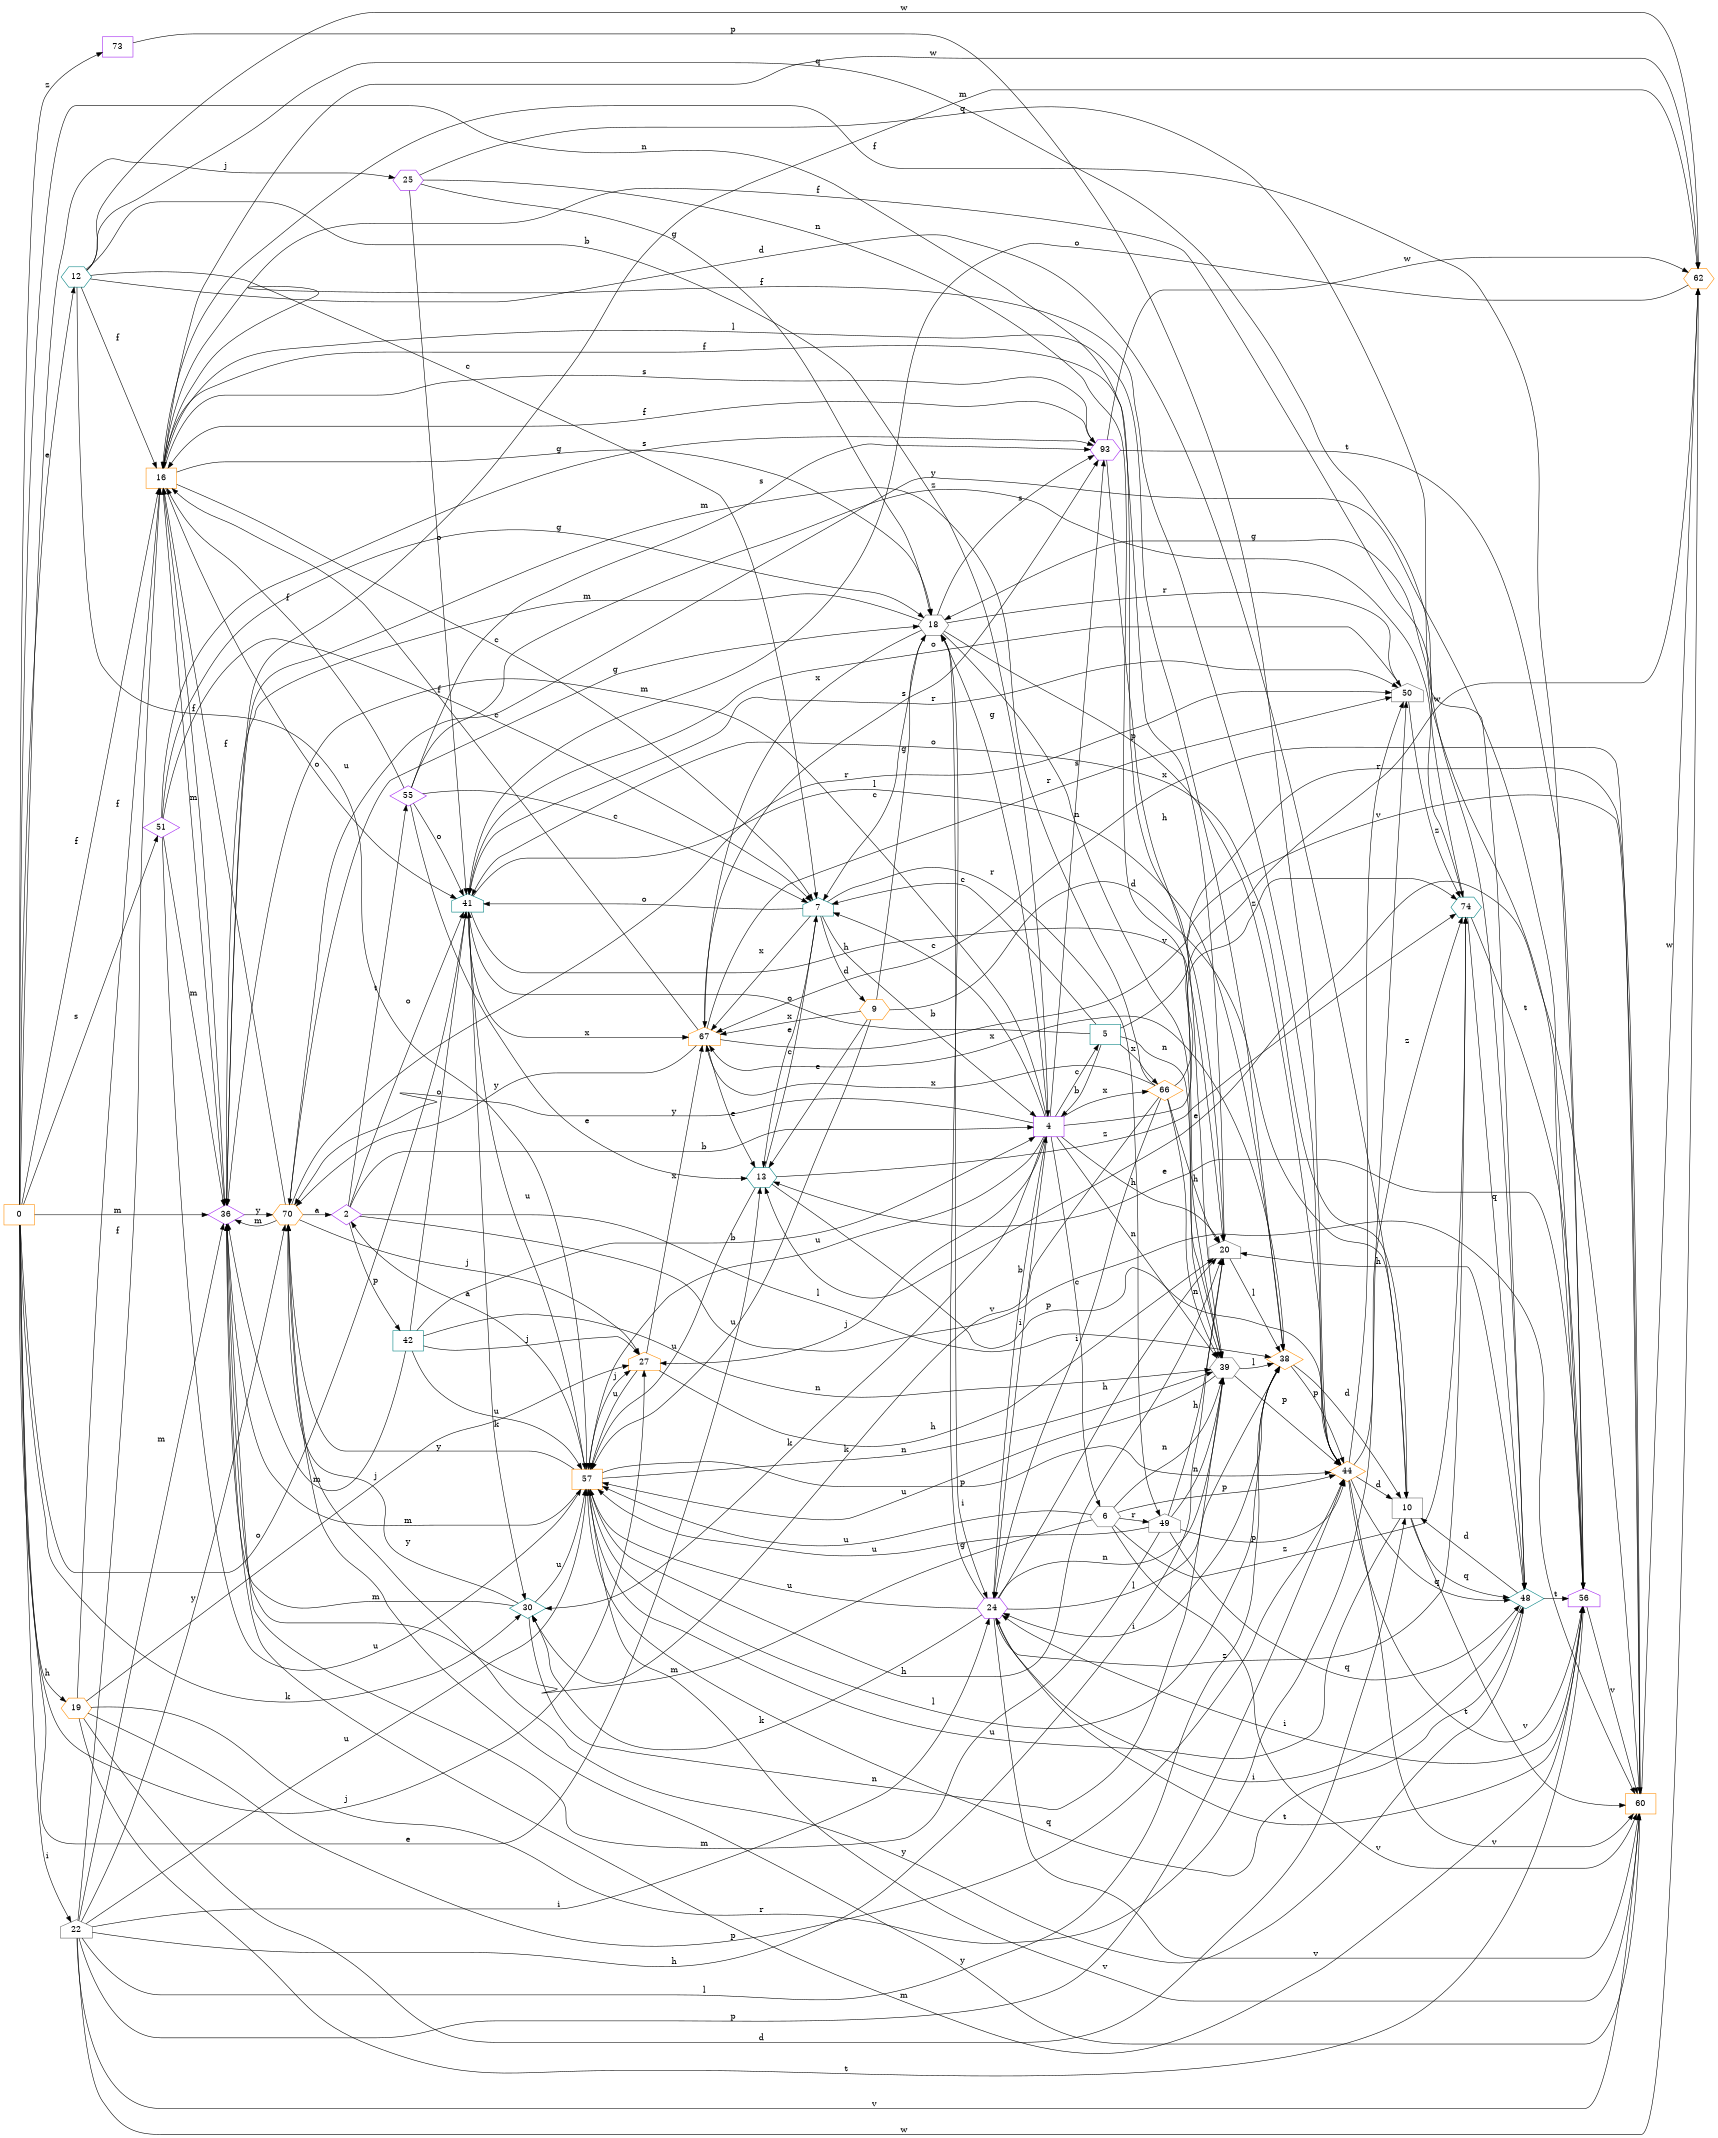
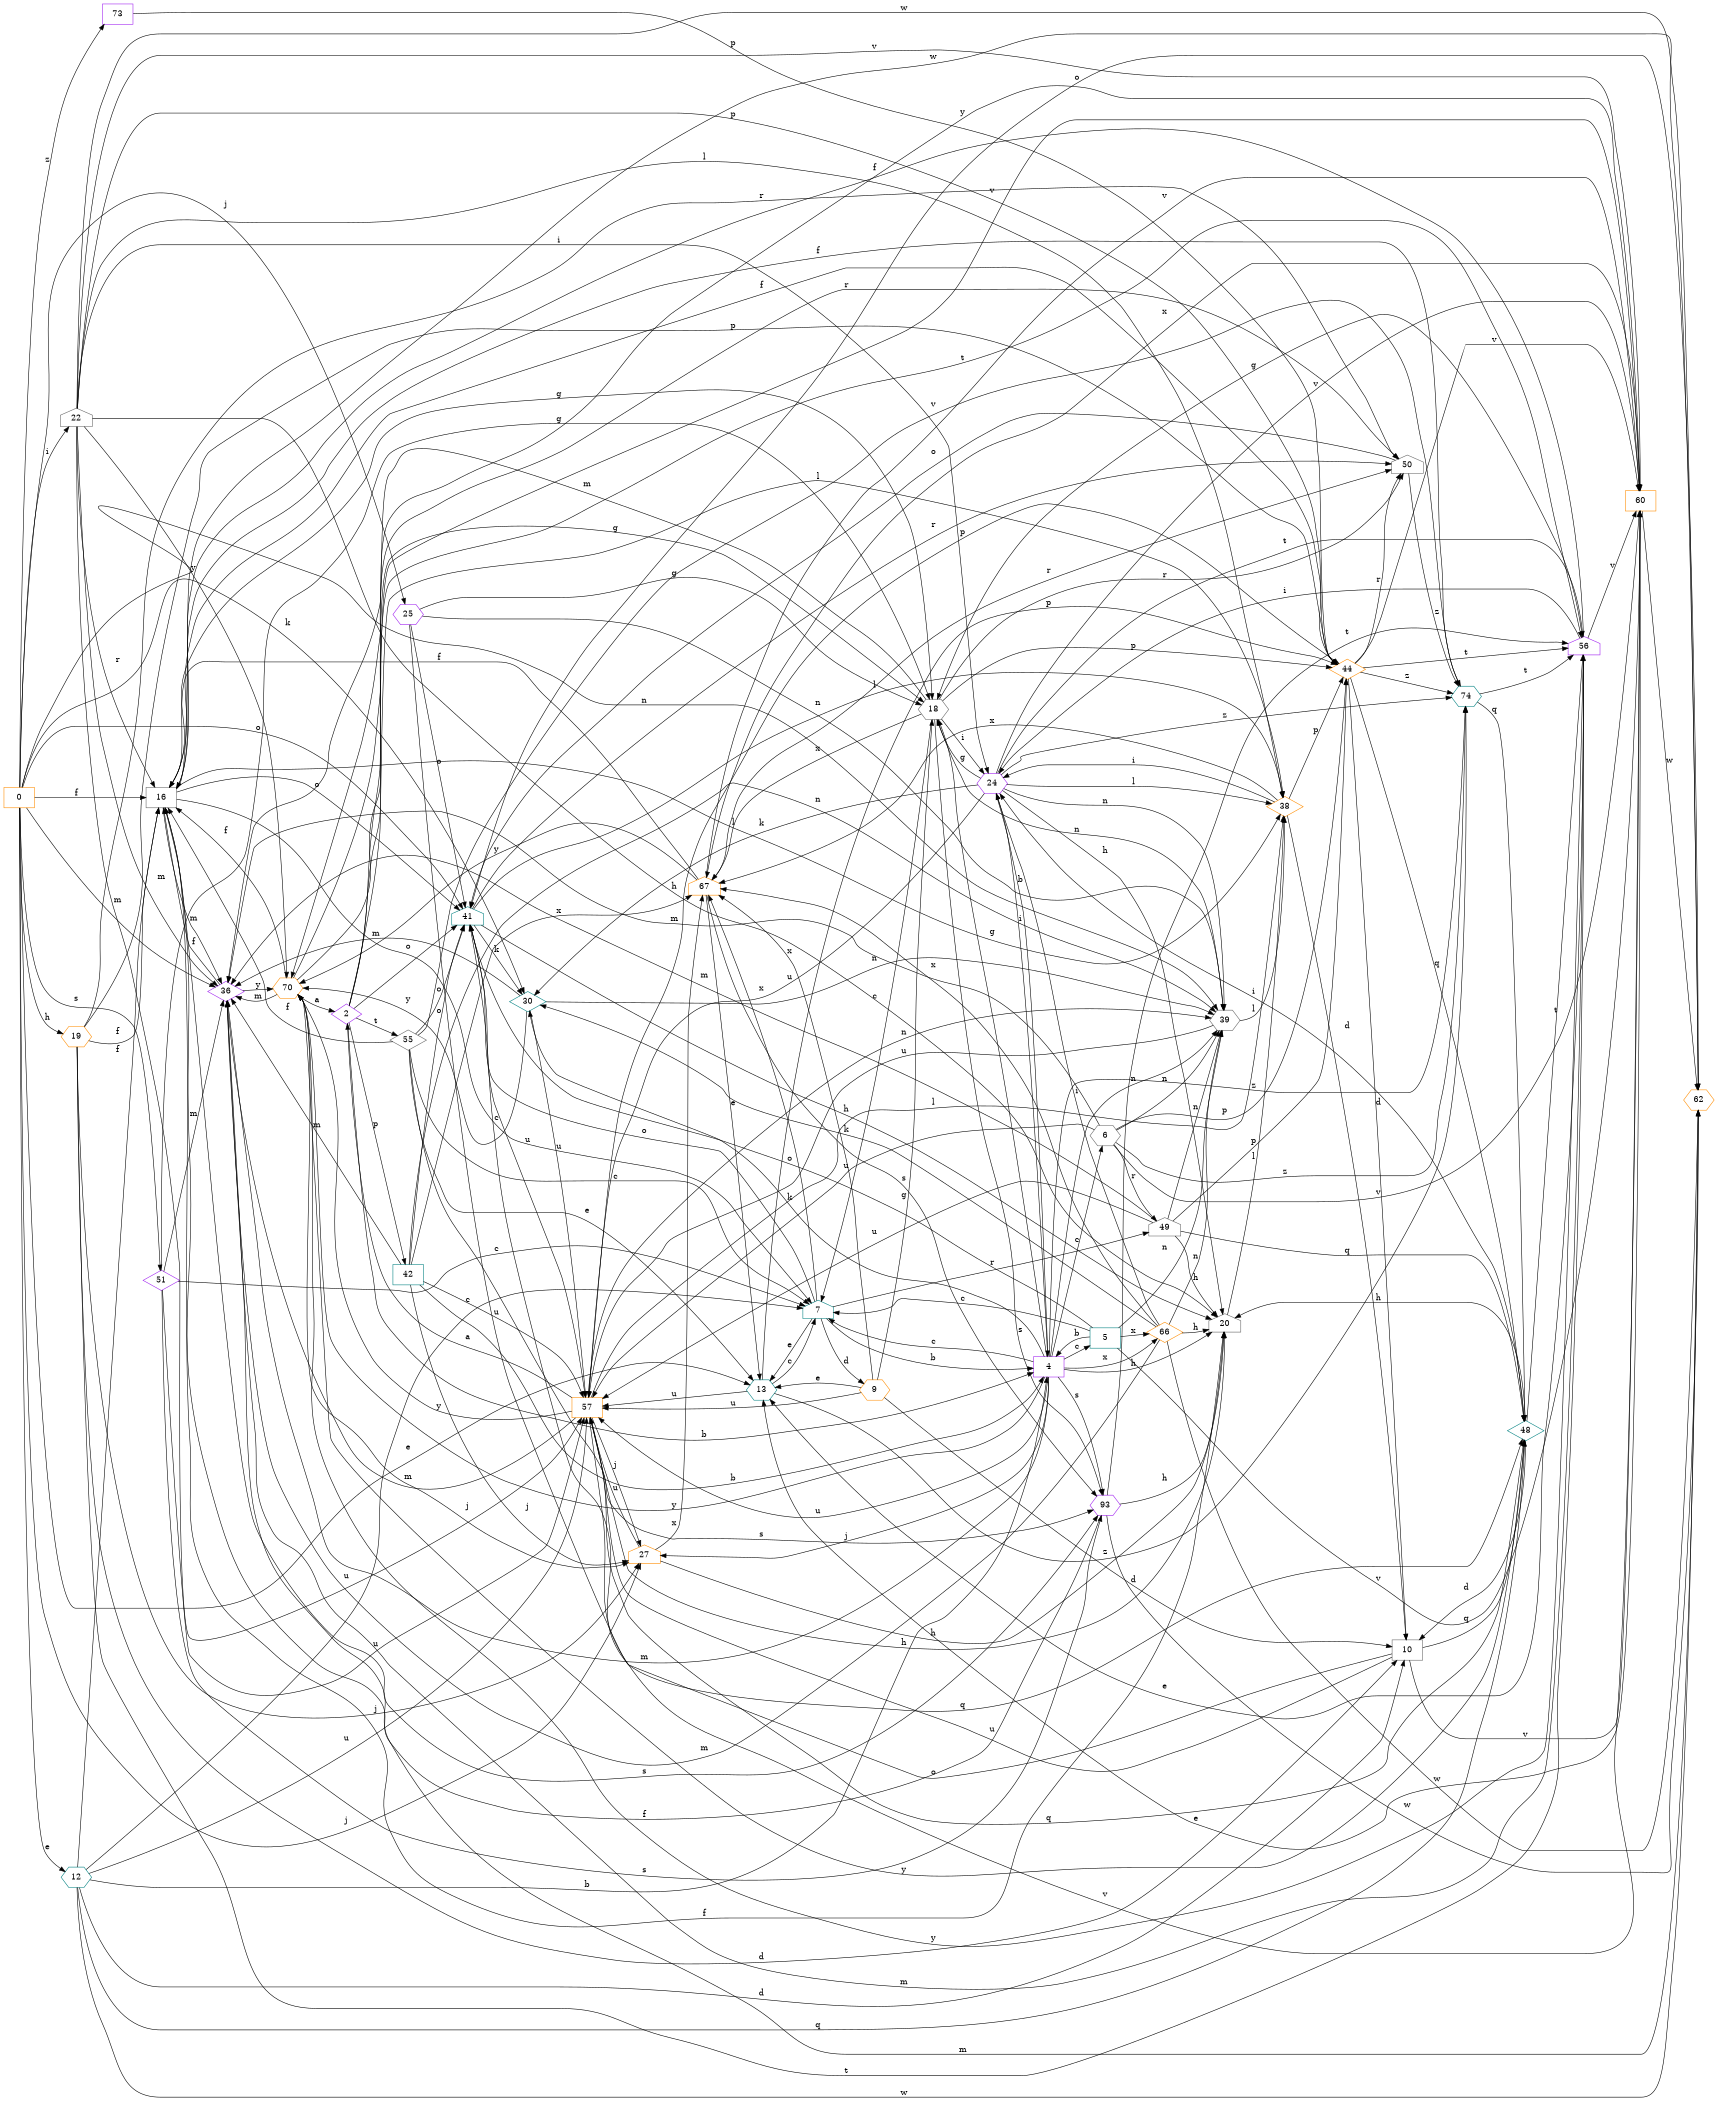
edge "2" -> "56": added, label "t"
node "16": color darkorange -> gray40
edge "55" -> "74": label "z" -> "v"
node "55": color purple -> gray40
edge "41" -> "67": now "42" -> "67"
edge "22" -> "16": label "f" -> "r"
edge "39" -> "44": removed, label "p"
